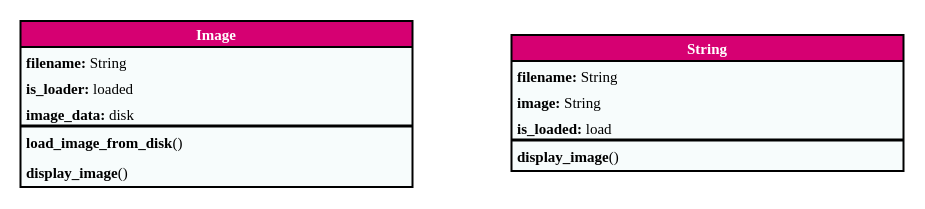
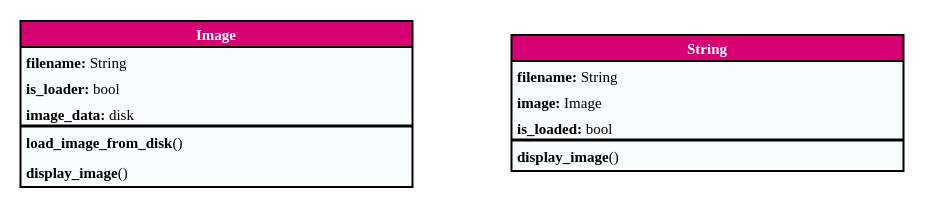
node "is_loader: loaded": label "is_loader: loaded" -> "is_loader: bool"
node "image: String": label "image: String" -> "image: Image"
node "is_loaded: load": label "is_loaded: load" -> "is_loaded: bool"
